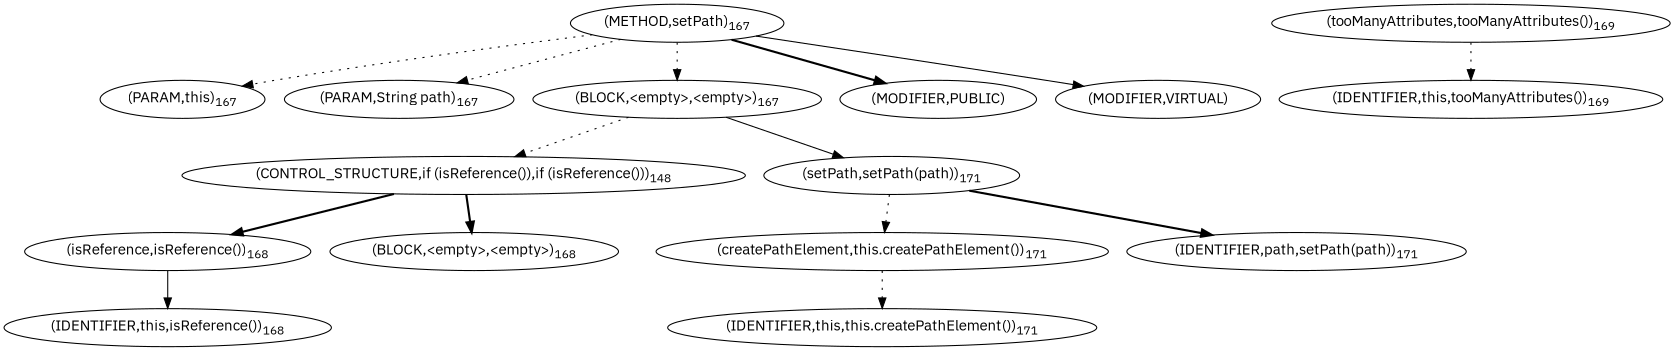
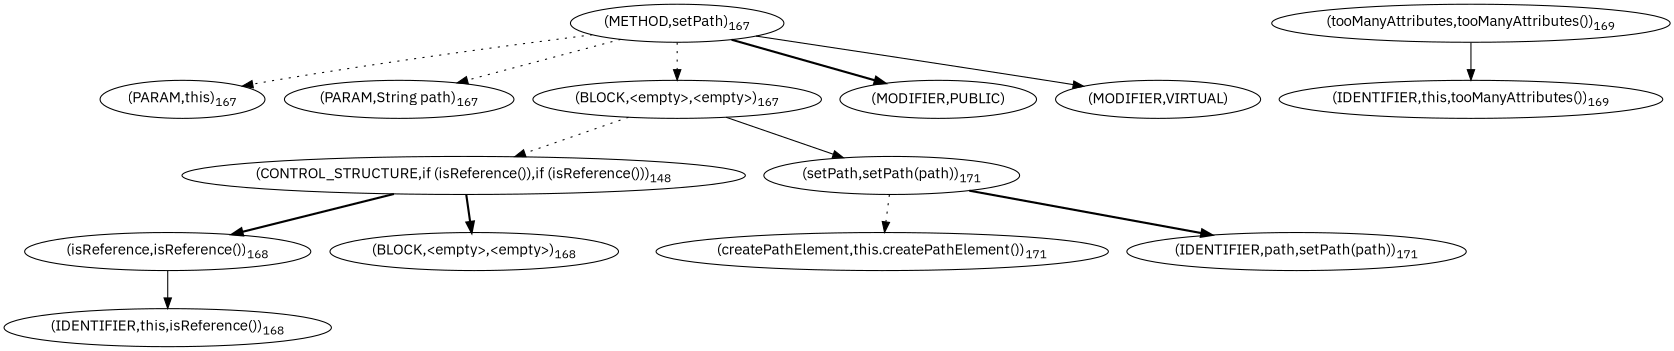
edge "(tooManyAttributes,tooManyAttributes())" -> "(IDENTIFIER,this,tooManyAttributes())": style dotted -> solid
node "(IDENTIFIER,this,this.createPathElement())": removed
